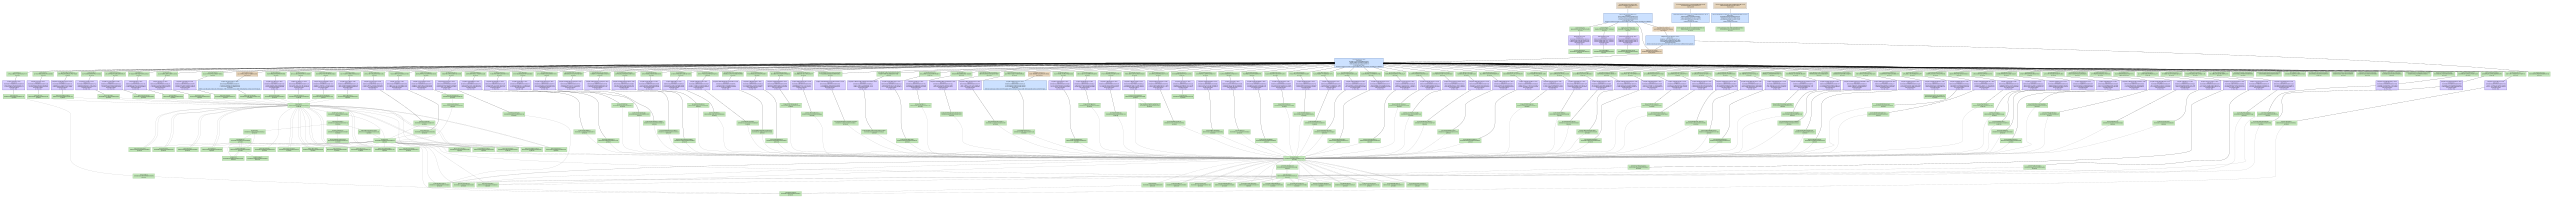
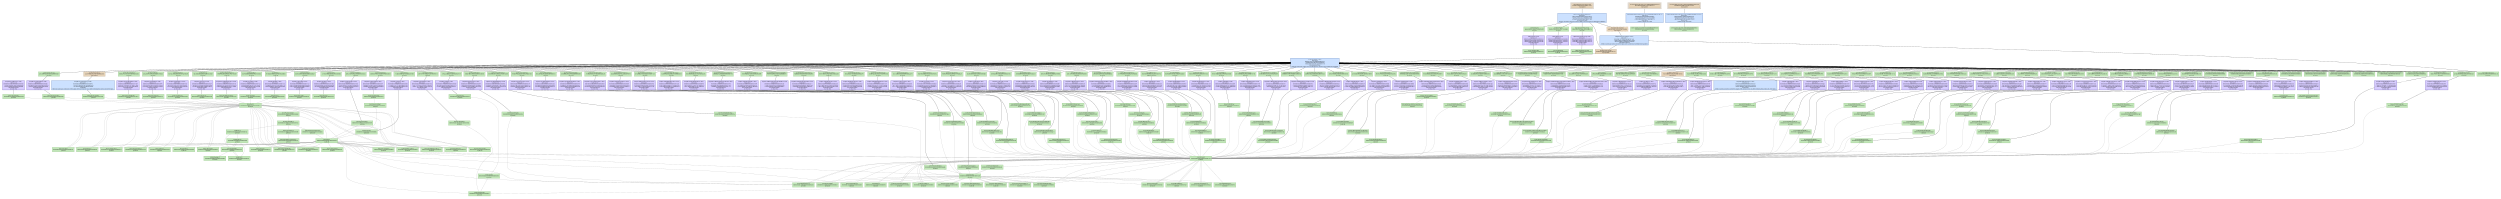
node "ppc/PsychMemory.o c5faf05f3edd0e29f5b89748d99ef8de UpToDate": removed
